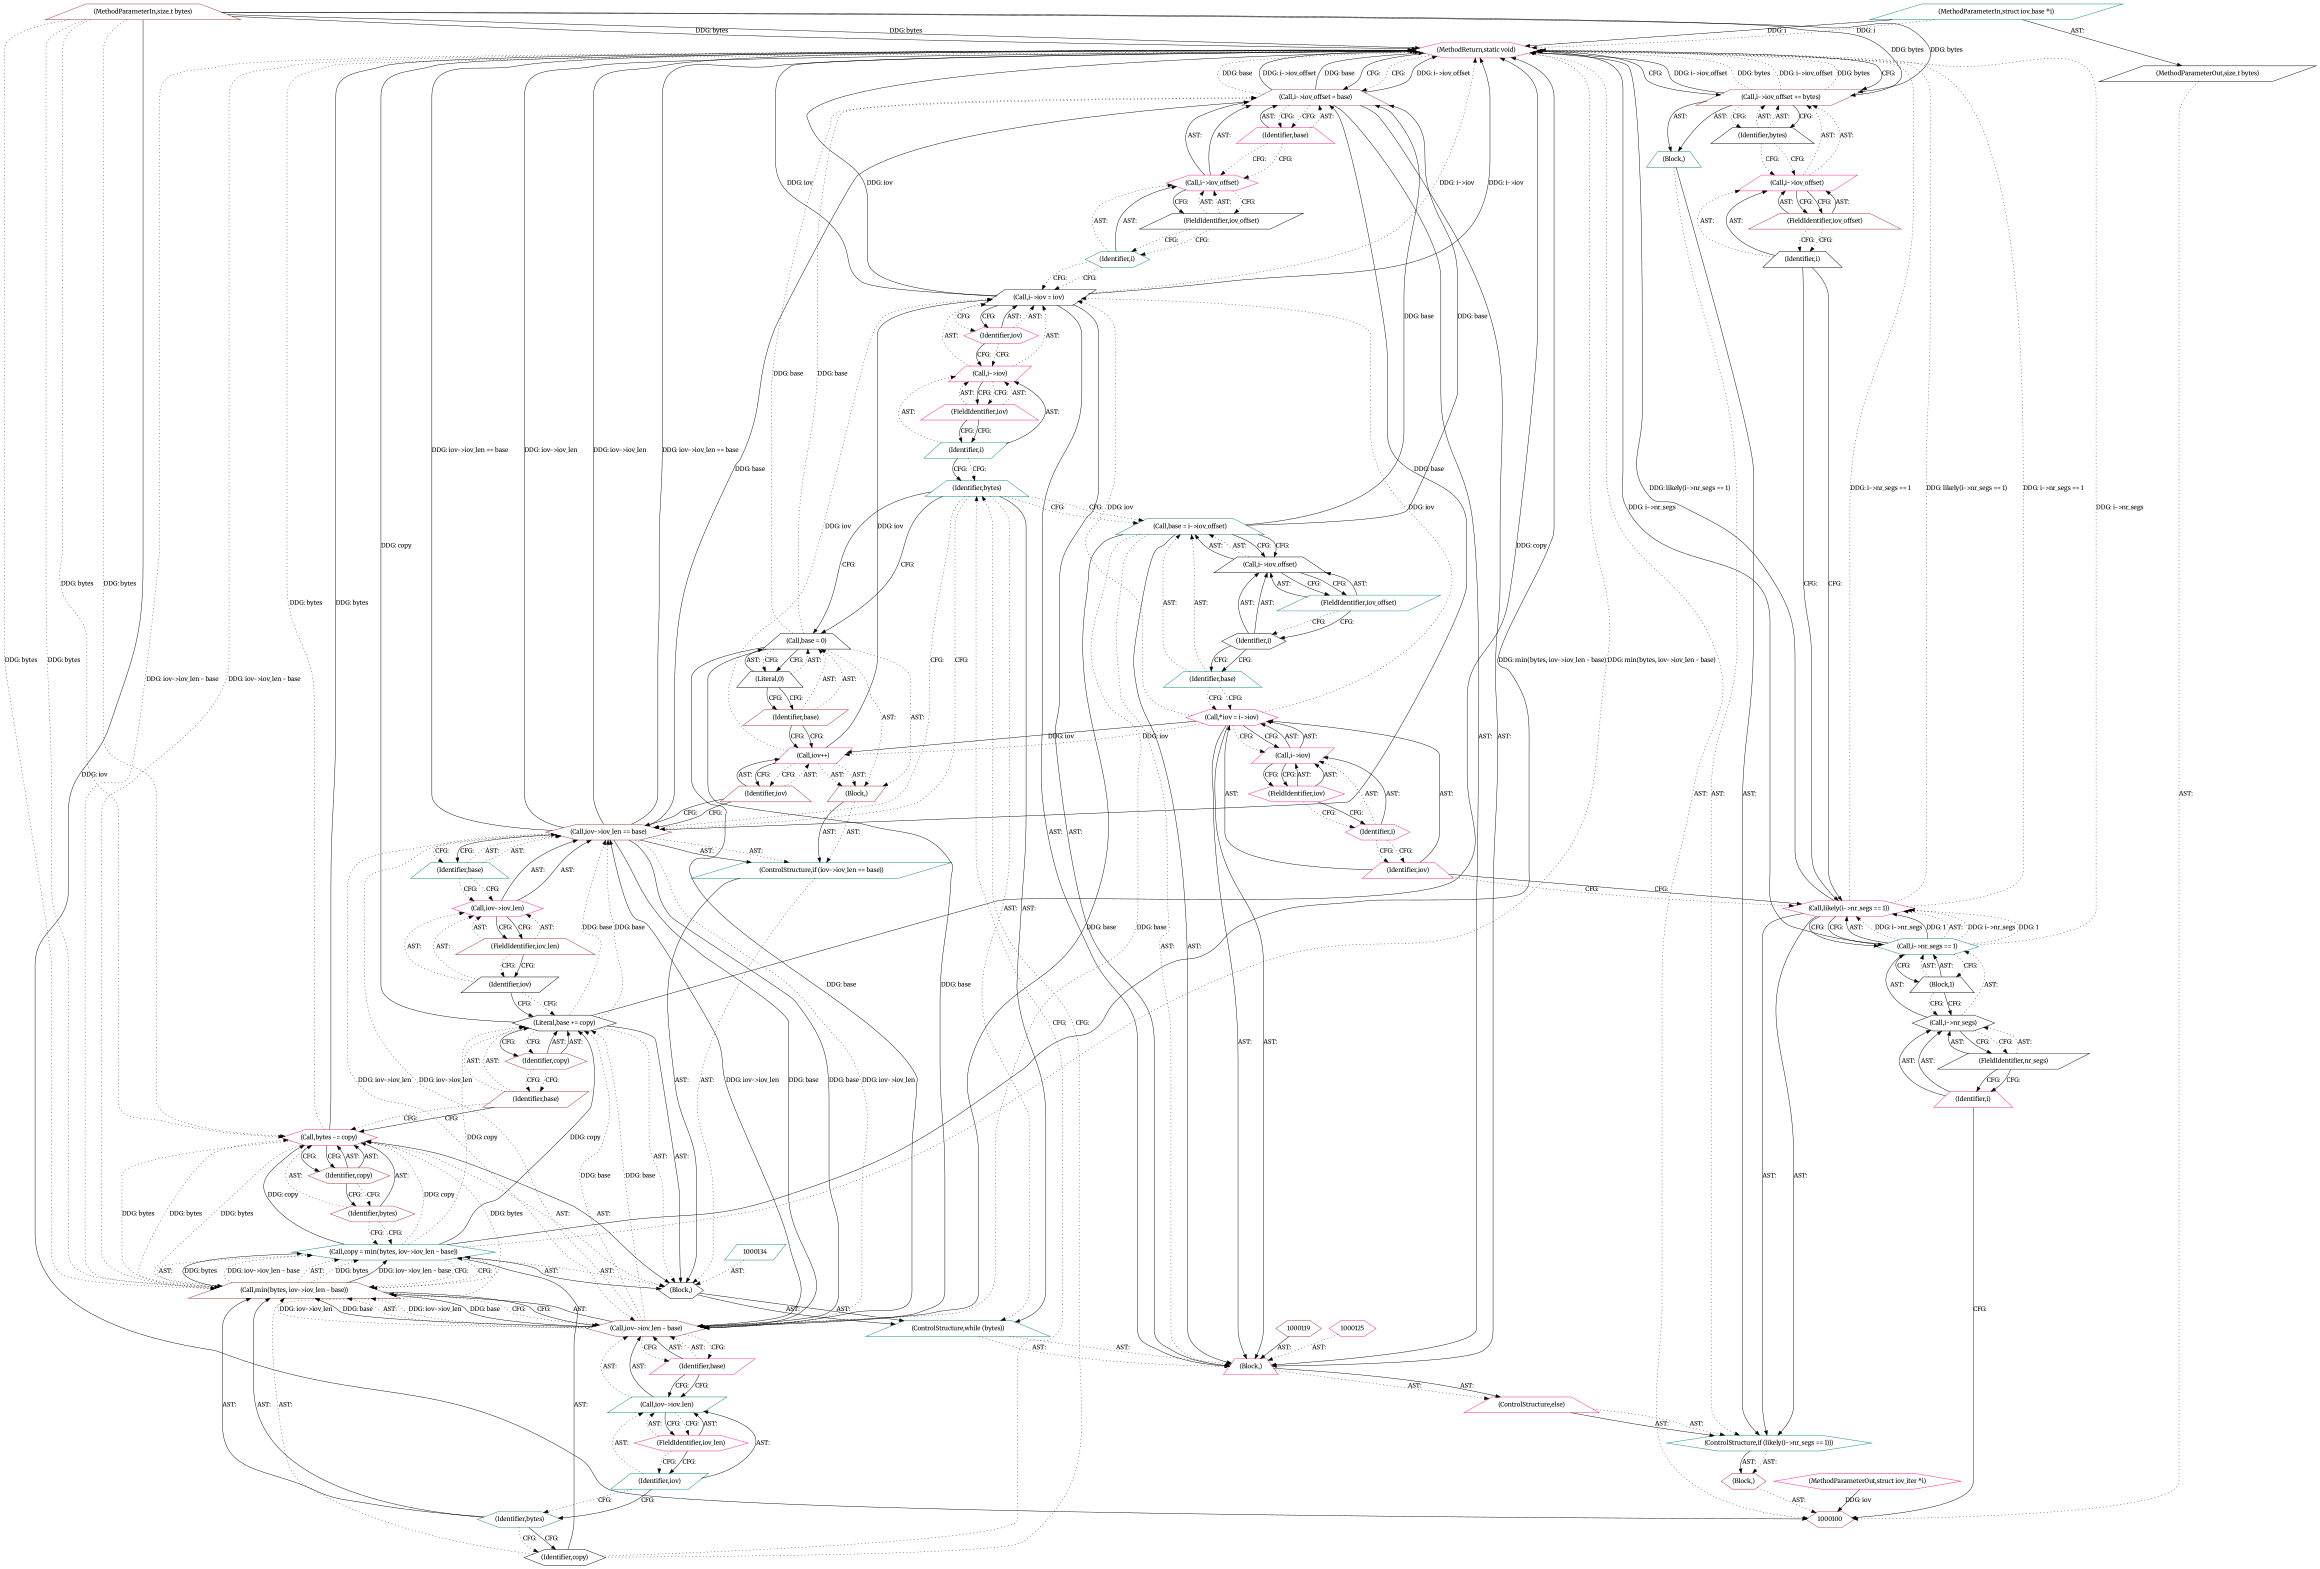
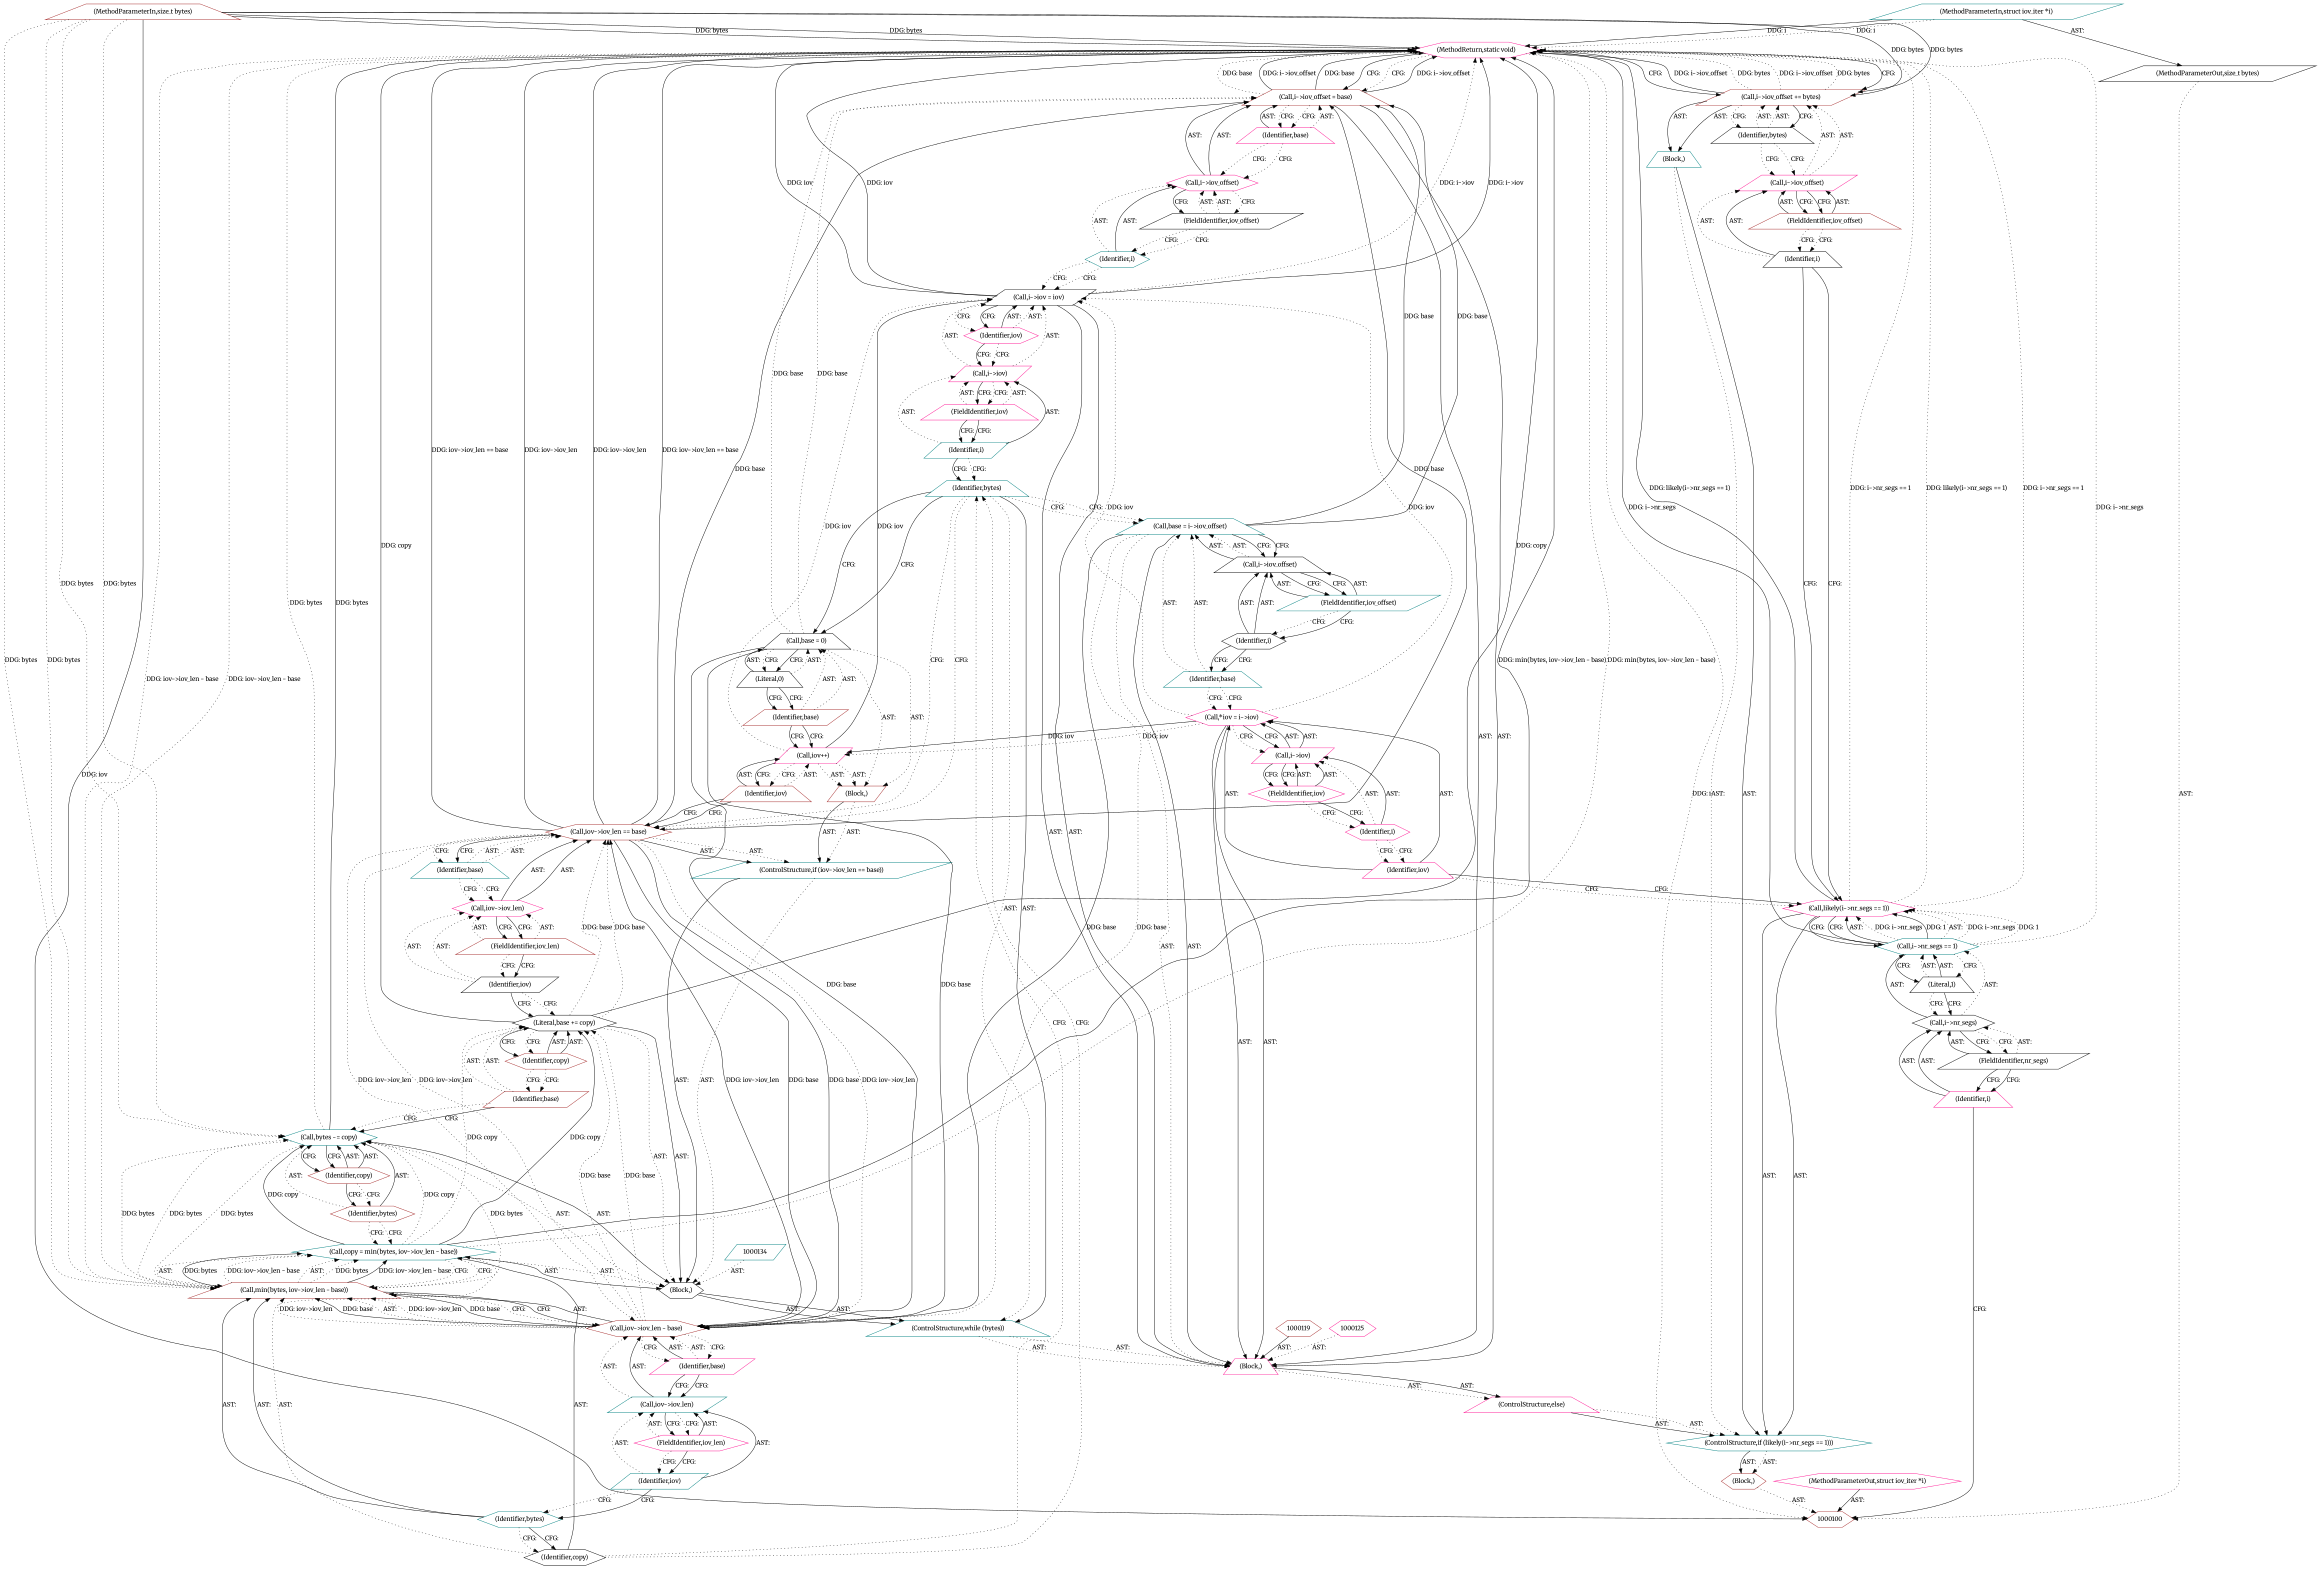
node "(MethodParameterIn,struct iov_base *i)": label "(MethodParameterIn,struct iov_base *i)" -> "(MethodParameterIn,struct iov_iter *i)"
edge "(MethodReturn,static void)" -> "1000100": label "AST: " -> "DDG: i"
node "(Block,1)": label "(Block,1)" -> "(Literal,1)"
node "(Call,bytes -= copy)": color deeppink -> teal
edge "(MethodParameterOut,struct iov_iter *i)" -> "1000100": label "DDG: iov" -> "AST: "
